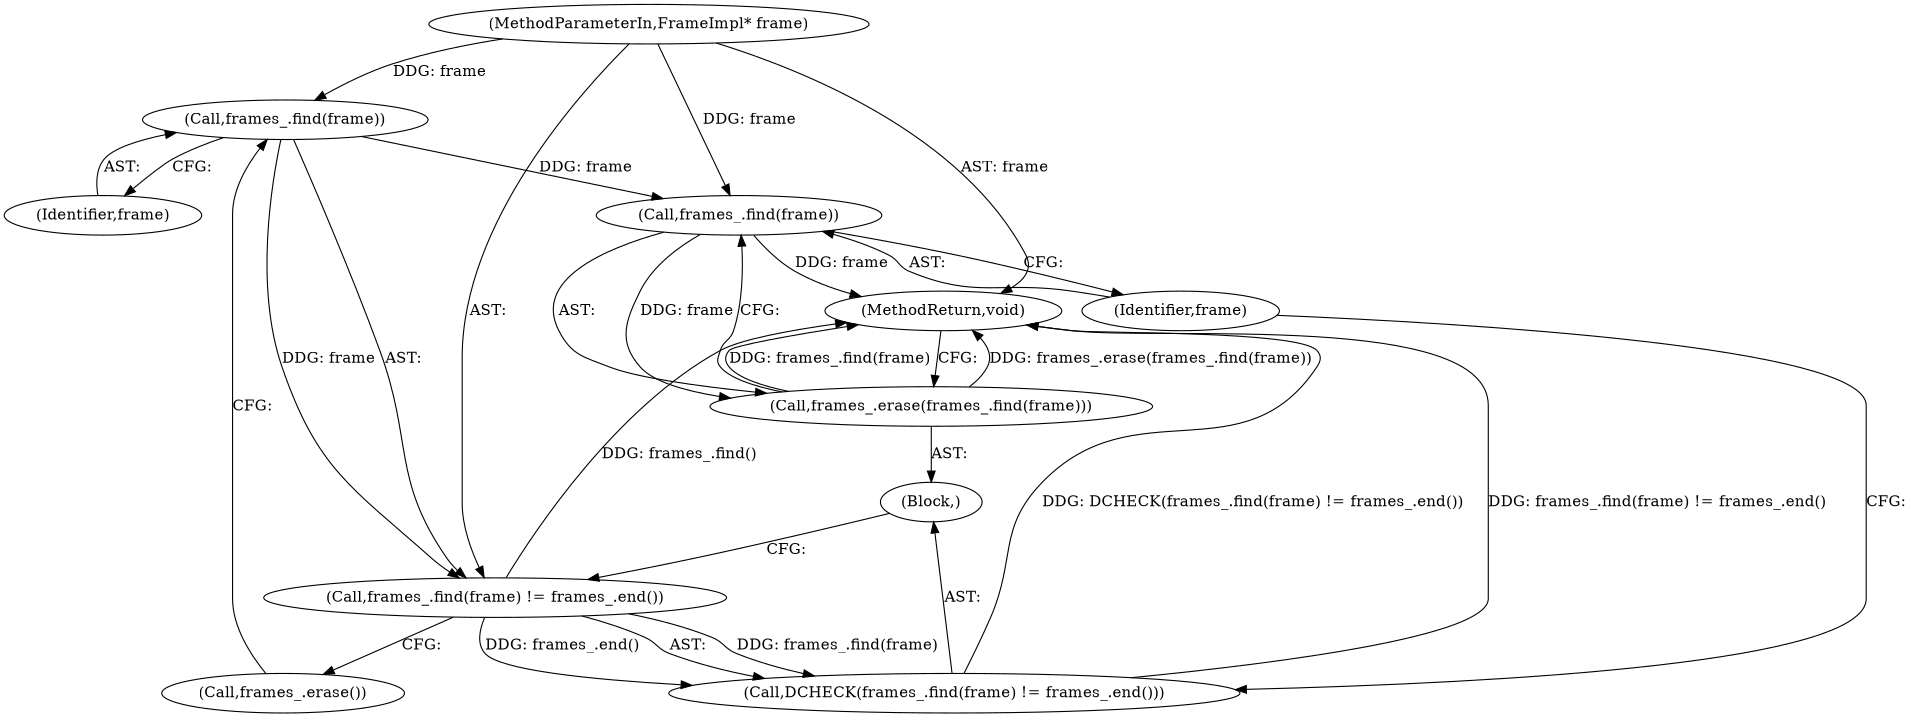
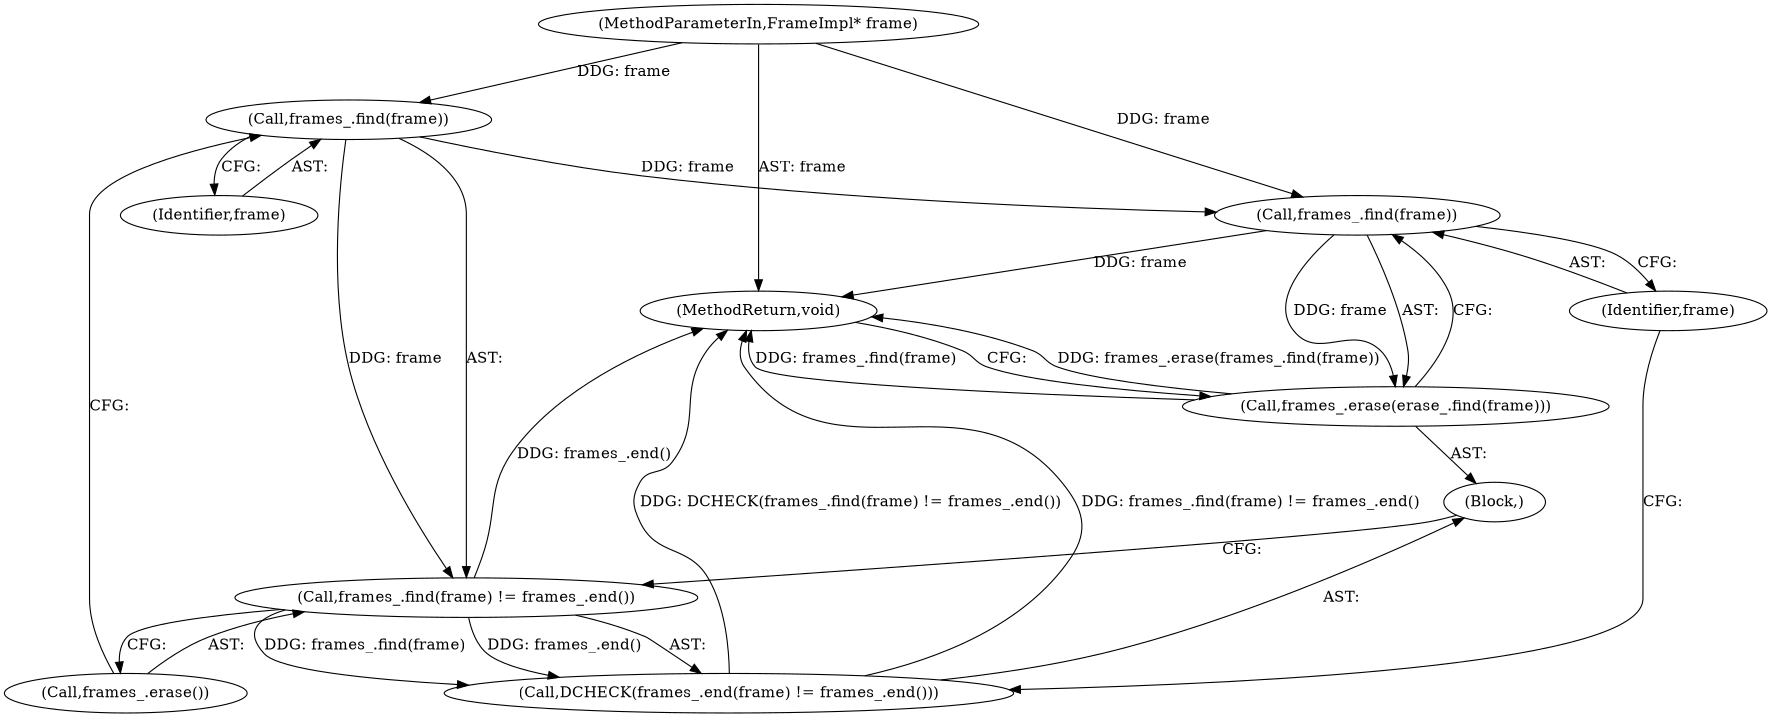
edge "(MethodParameterIn,FrameImpl* frame)" -> "(Call,frames_.find(frame) != frames_.end())": now "(Call,frames_.erase())" -> "(Call,frames_.find(frame) != frames_.end())"
node "(Call,frames_.erase(frames_.find(frame)))": label "(Call,frames_.erase(frames_.find(frame)))" -> "(Call,frames_.erase(erase_.find(frame)))"
edge "(Call,frames_.find(frame) != frames_.end())" -> "(MethodReturn,void)": label "DDG: frames_.find()" -> "DDG: frames_.end()"
node "(Call,DCHECK(frames_.find(frame) != frames_.end()))": label "(Call,DCHECK(frames_.find(frame) != frames_.end()))" -> "(Call,DCHECK(frames_.end(frame) != frames_.end()))"
